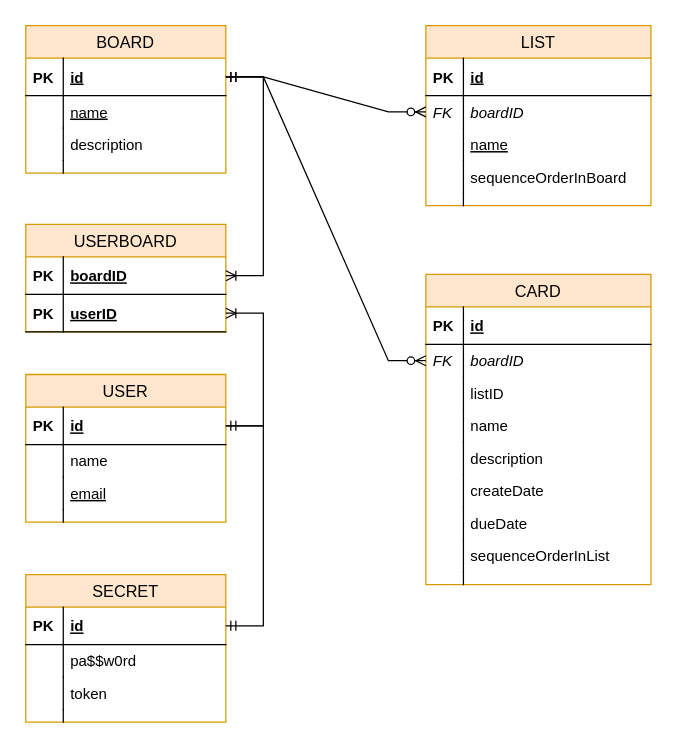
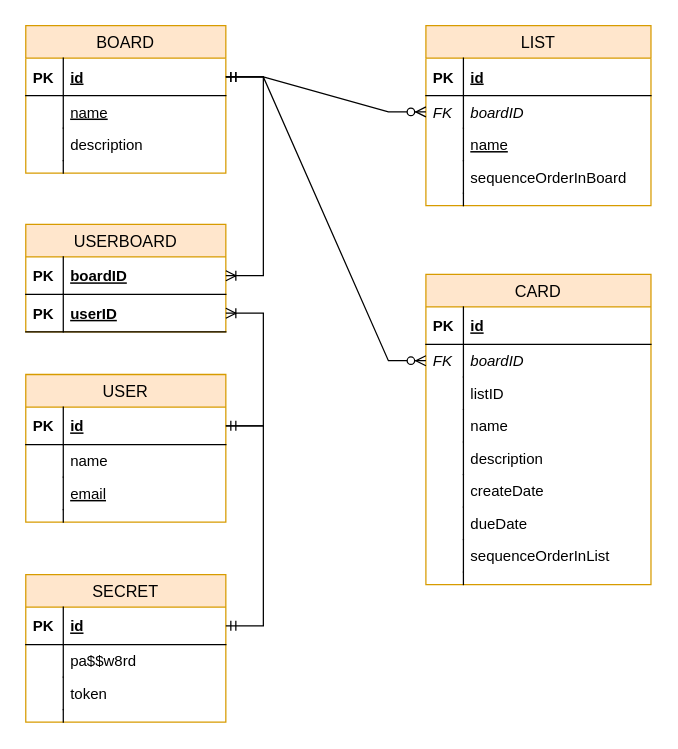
node "pa$$w0rd": label "pa$$w0rd" -> "pa$$w8rd"
